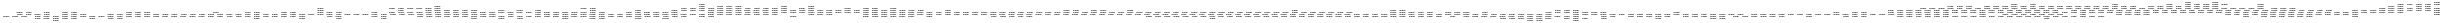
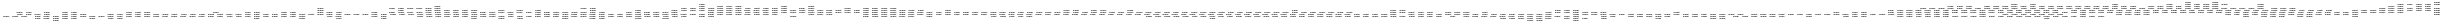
node "DOROGOV_GRAPH_NODE_830": added
node "DOROGOV_GRAPH_NODE_249": removed
node "DOROGOV_GRAPH_NODE_673": removed
